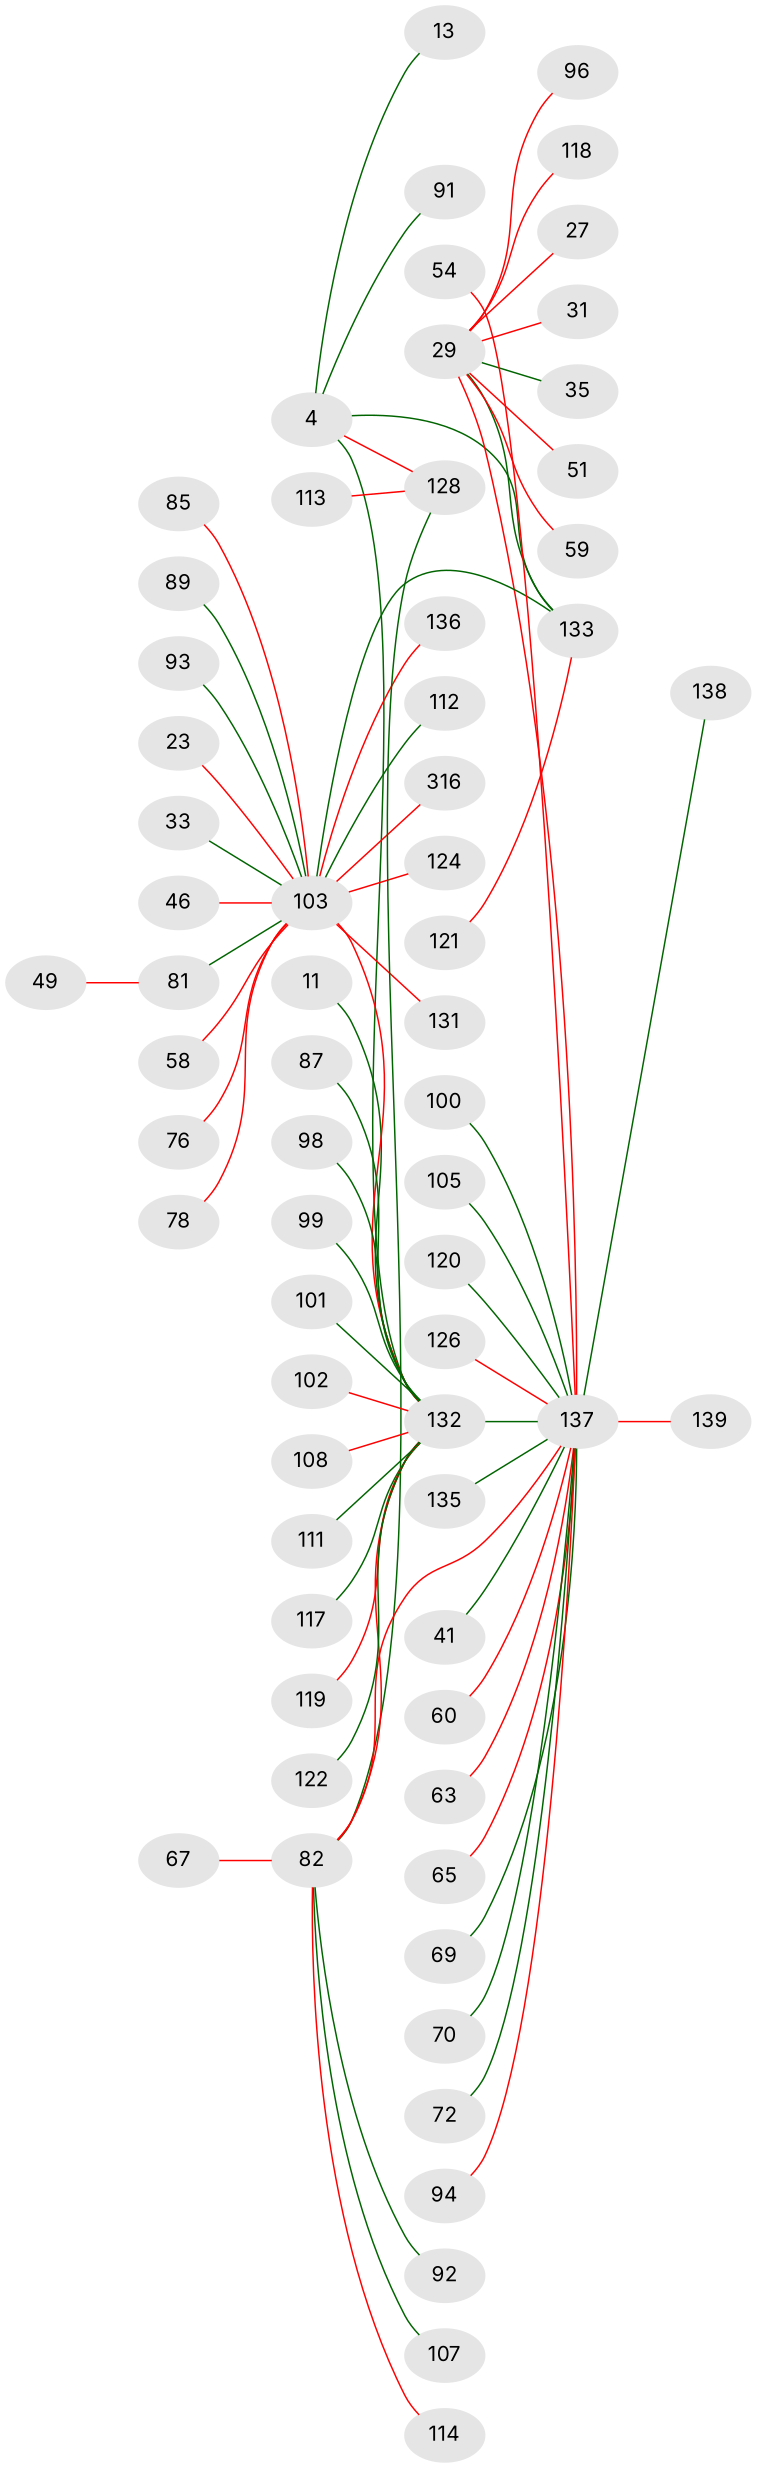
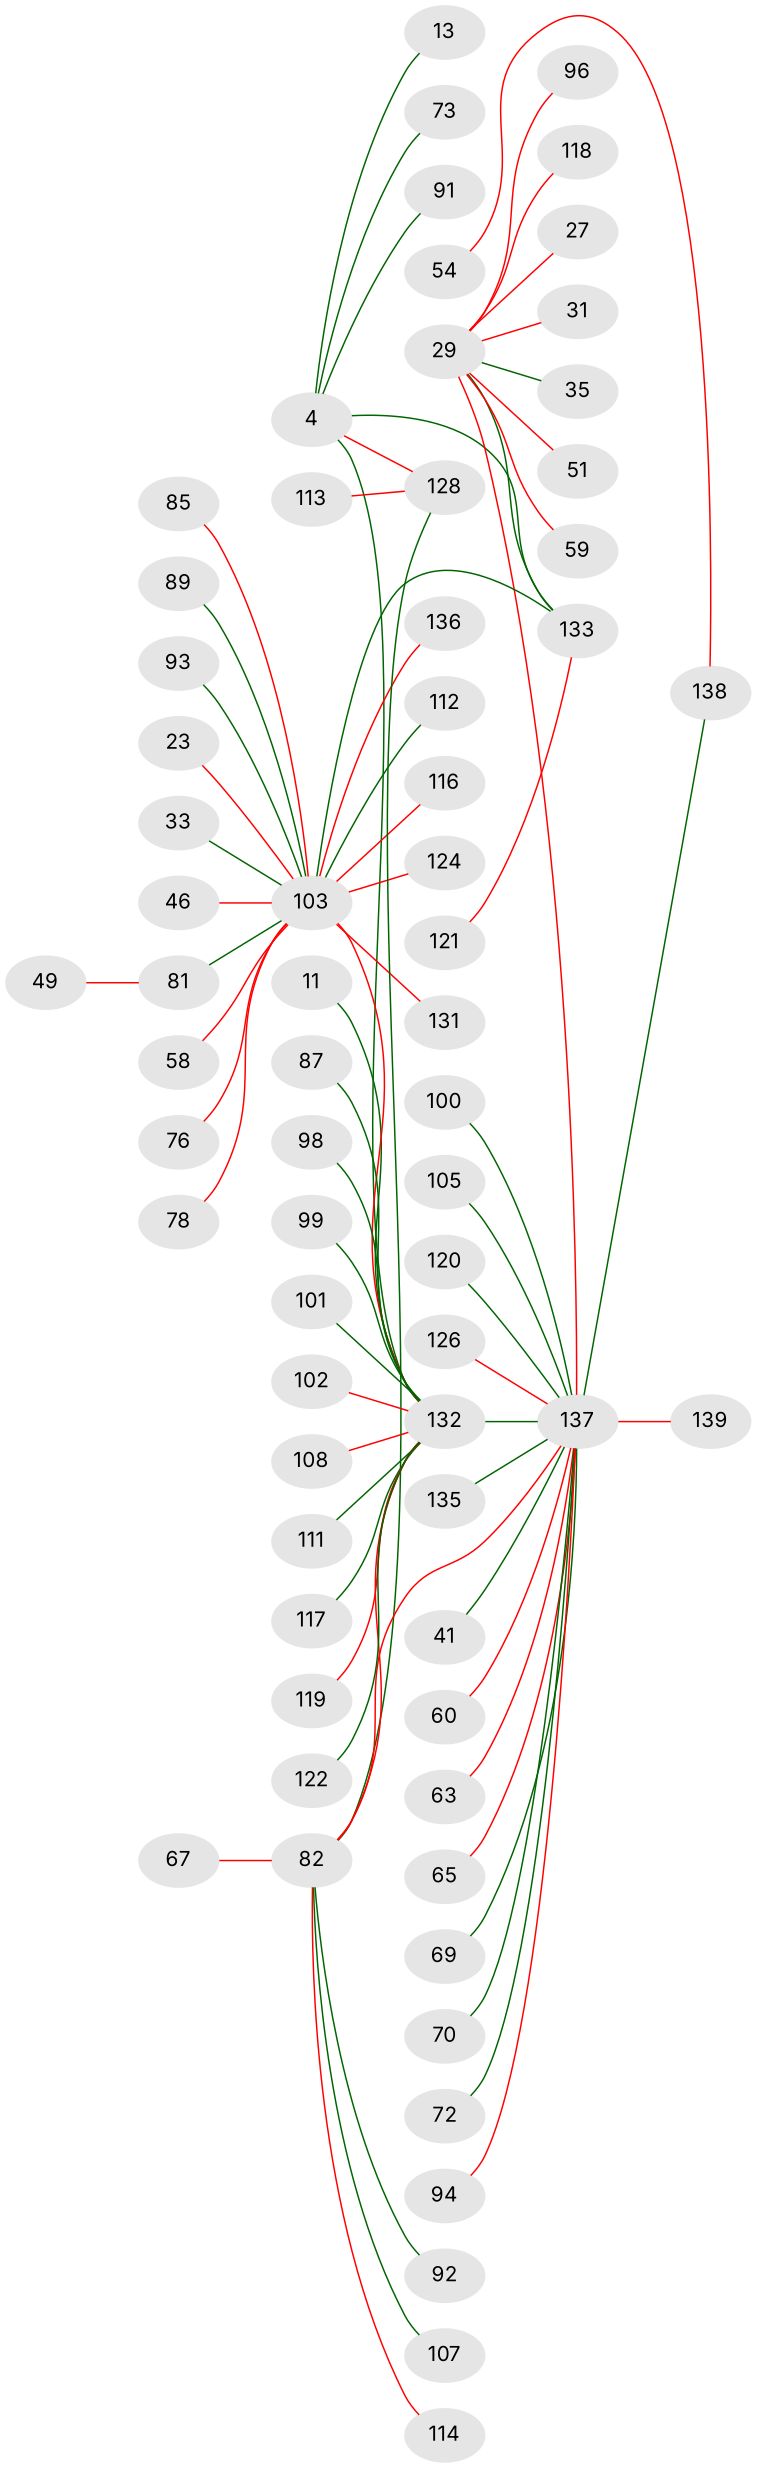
node "73": added
edge "54" -- "137": now "54" -- "138"
node "316": label "316" -> "116"
